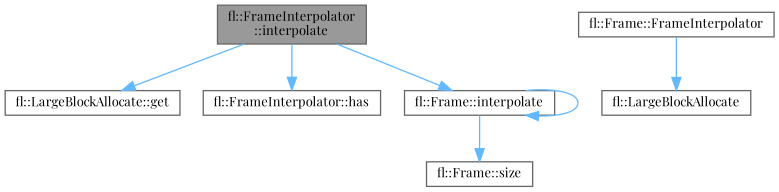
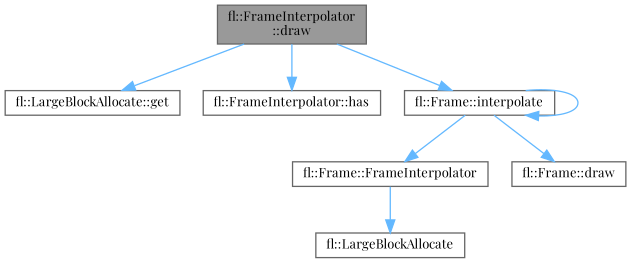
node "fl::FrameInterpolator ::interpolate": label "fl::FrameInterpolator ::interpolate" -> "fl::FrameInterpolator ::draw"
edge "fl::Frame::interpolate" -> "fl::Frame::FrameInterpolator": added
node "fl::Frame::size": label "fl::Frame::size" -> "fl::Frame::draw"
